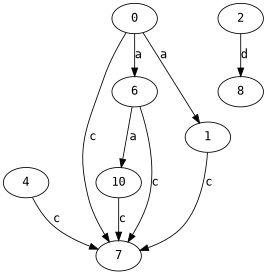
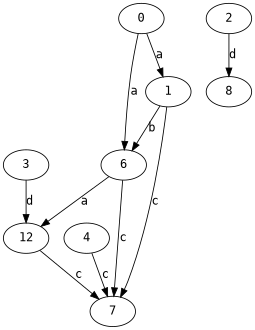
edge "1" -> "6": added, label "b"
edge "0" -> "7": removed, label "c"
node "3": added
node "10": label "10" -> "12"
